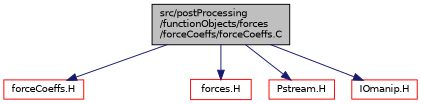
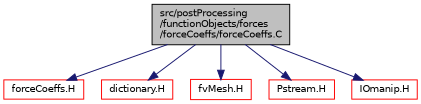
node "dictionary.H": added
node "forces.H": label "forces.H" -> "fvMesh.H"
